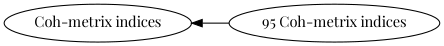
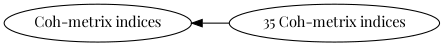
node "95 Coh-metrix indices": label "95 Coh-metrix indices" -> "35 Coh-metrix indices"
